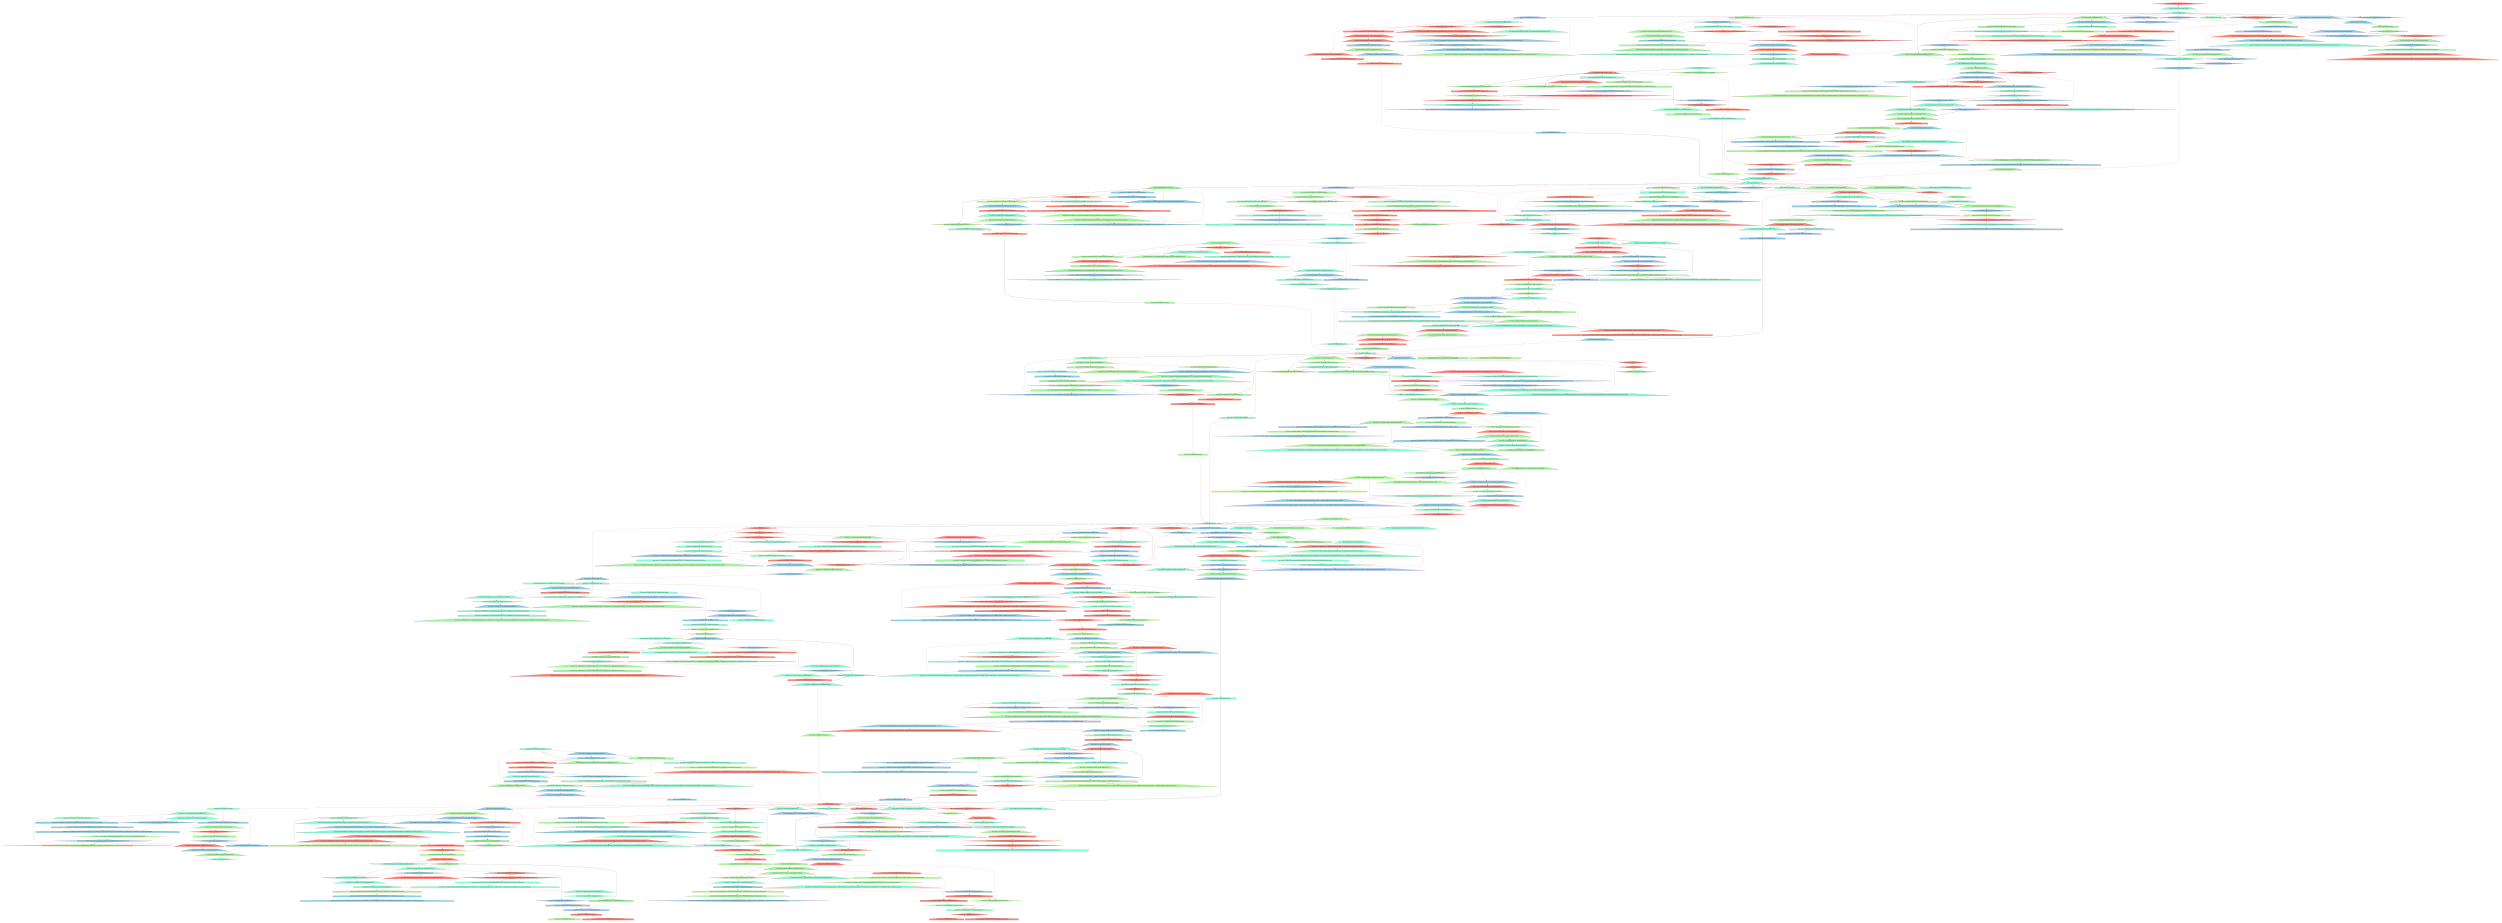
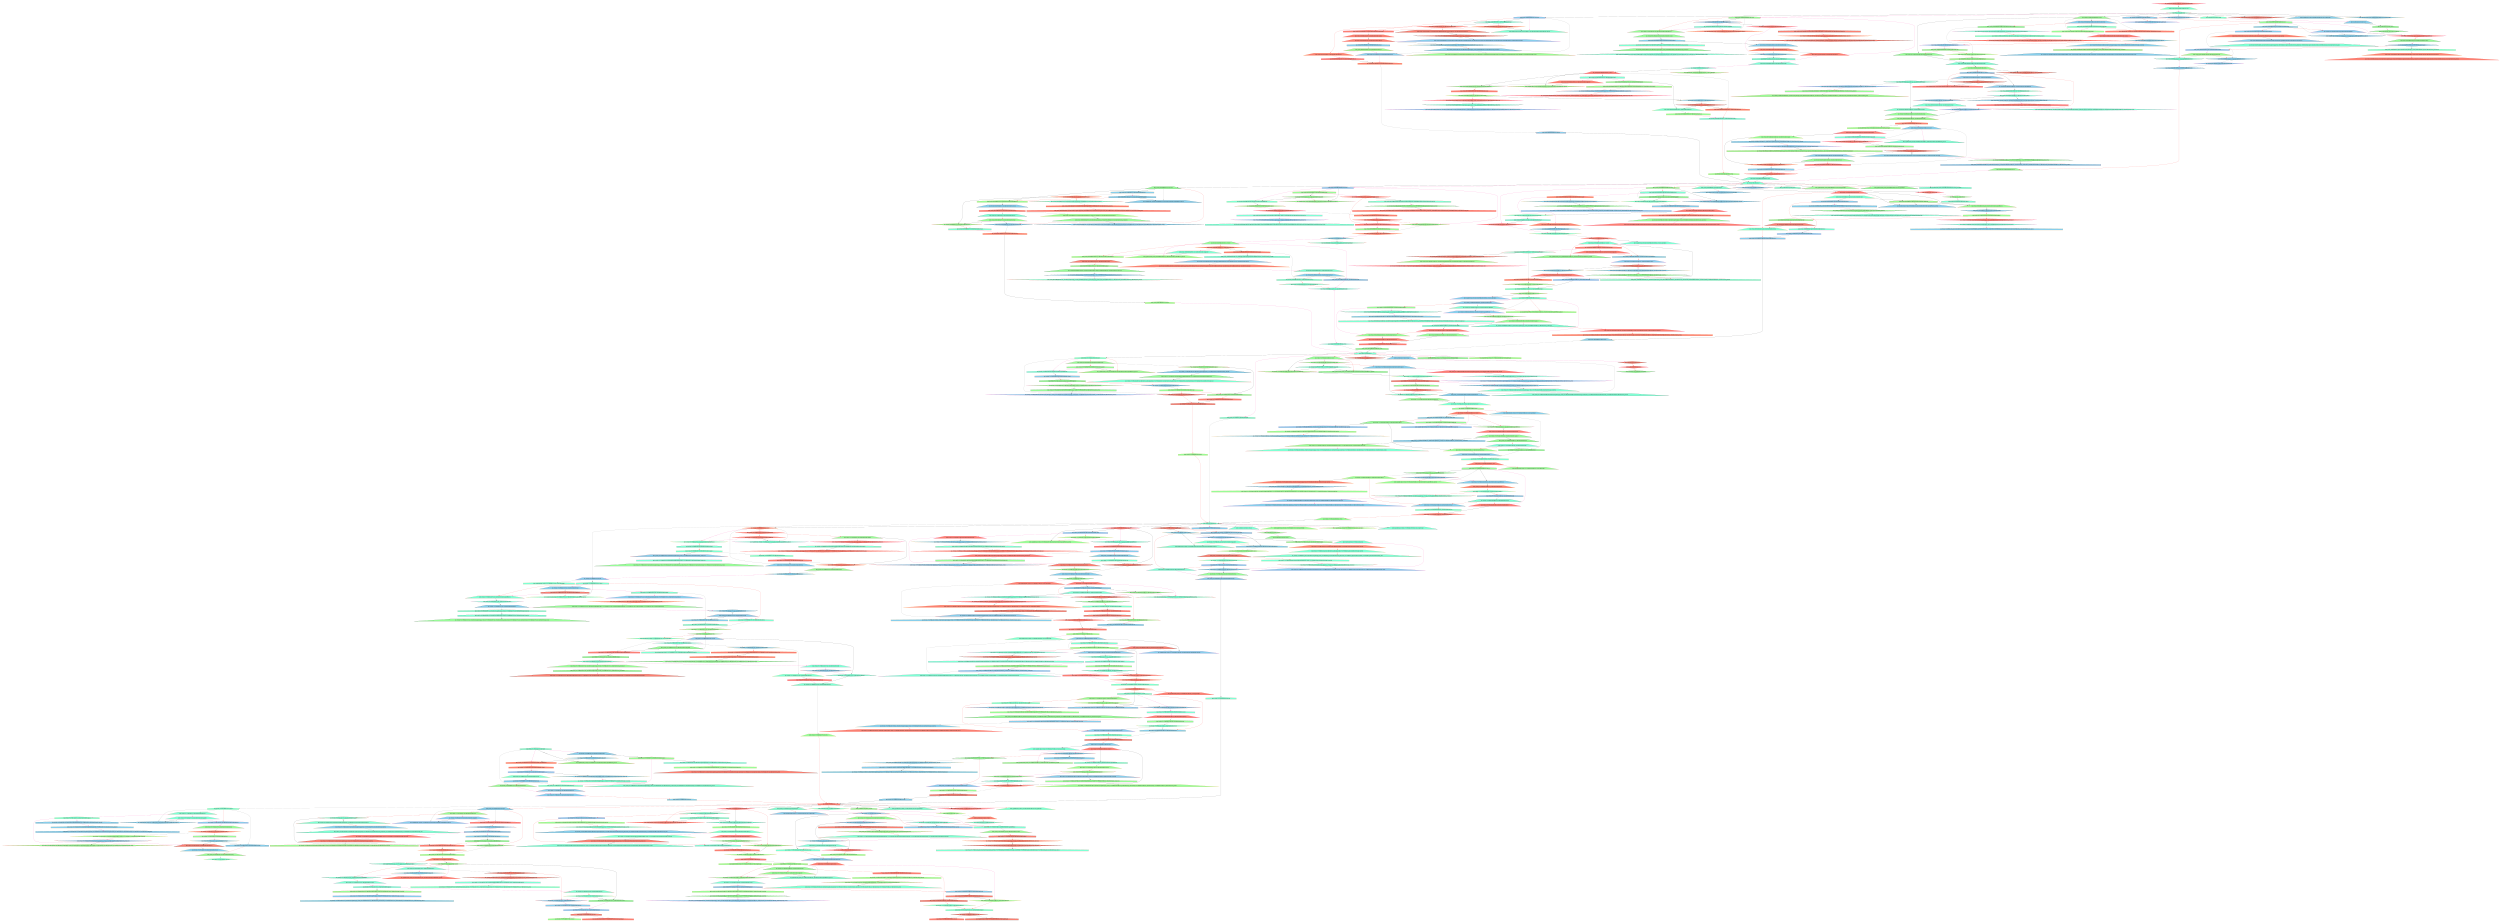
node "tower_0/summaries/zero_fraction_11/equal": fillcolor salmon -> palegreen
